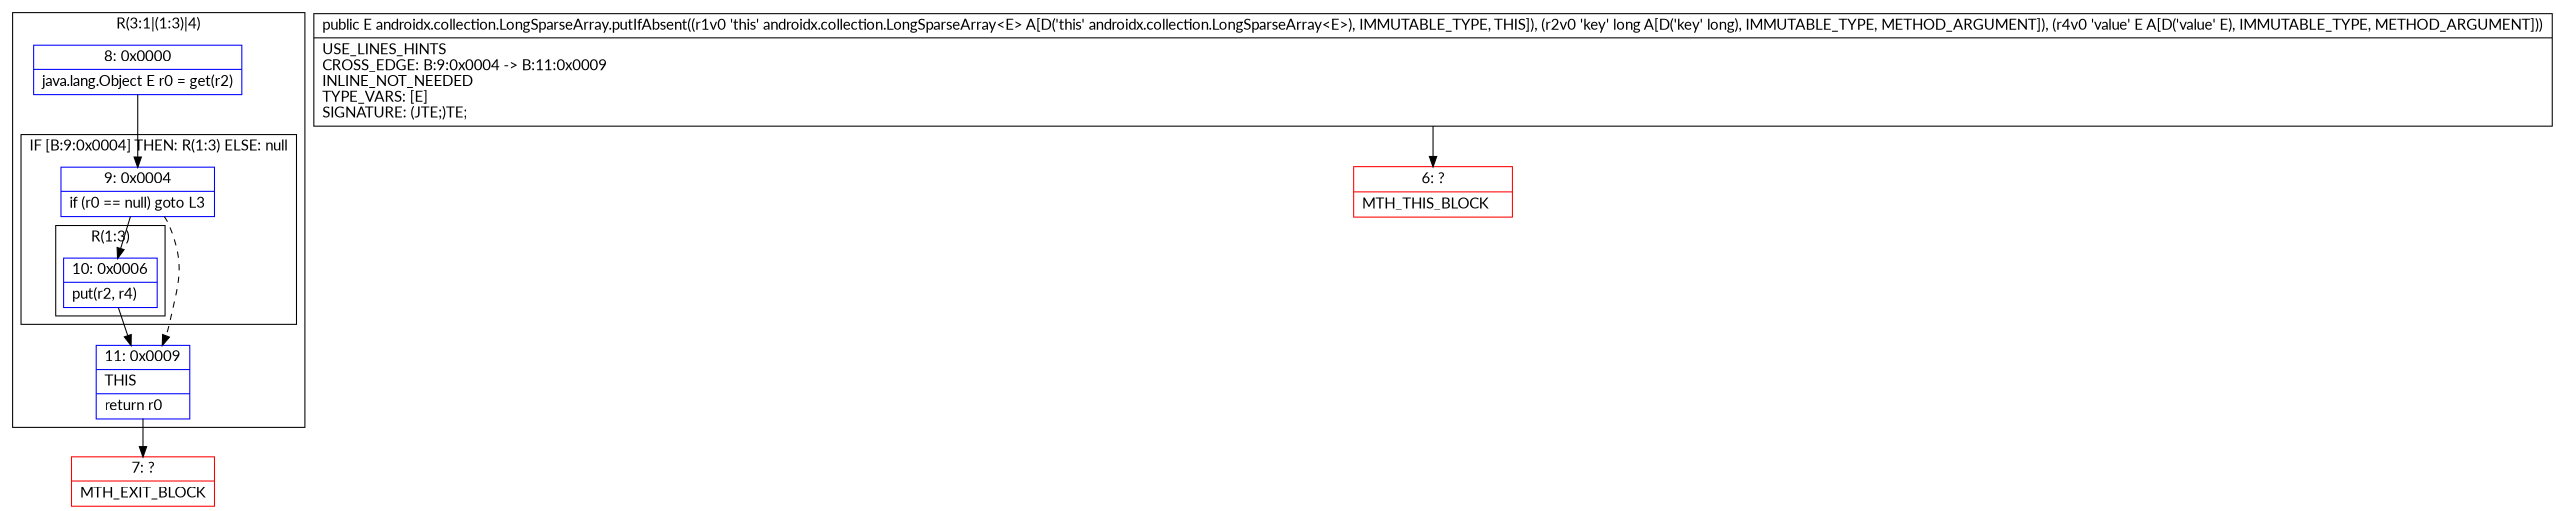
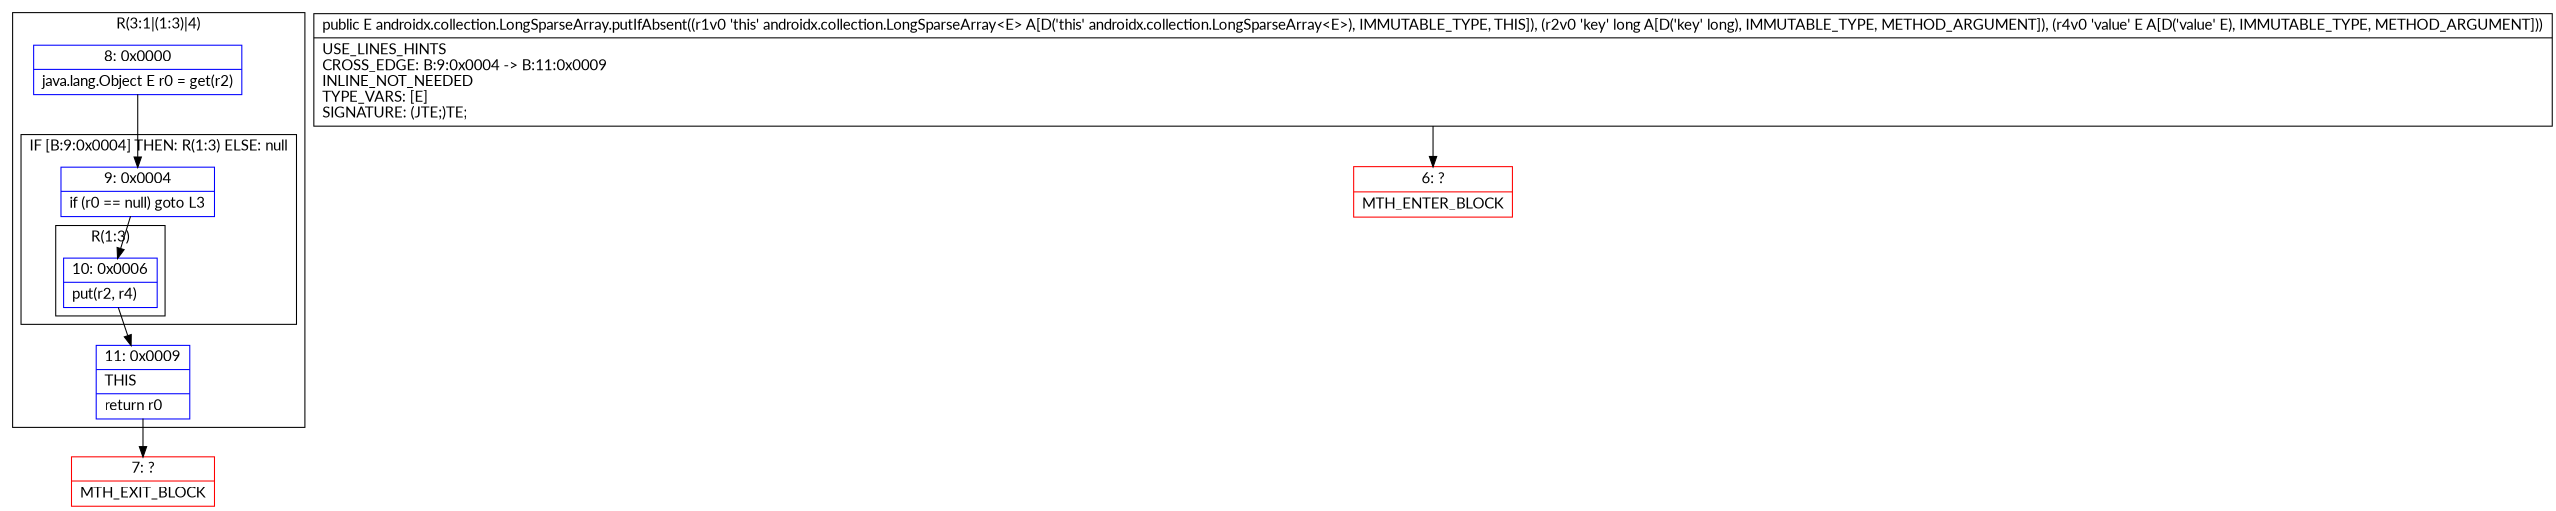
node "6: ?": text "MTH_THIS_BLOCK" -> "MTH_ENTER_BLOCK"
edge "9: 0x0004" -> "11: 0x0009": removed
